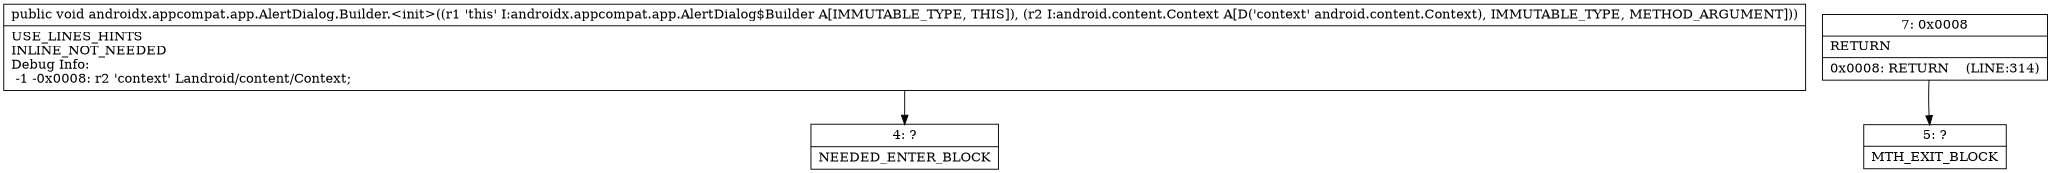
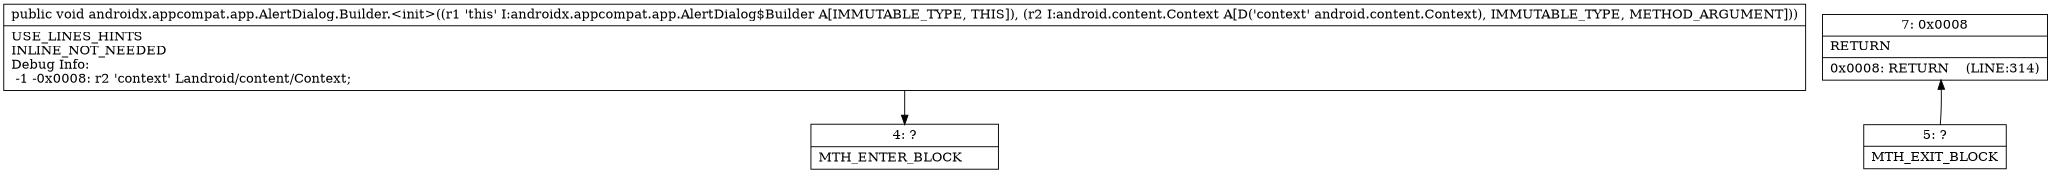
edge "7: 0x0008" -> "5: ?": reversed
node "4: ?": text "NEEDED_ENTER_BLOCK" -> "MTH_ENTER_BLOCK"
